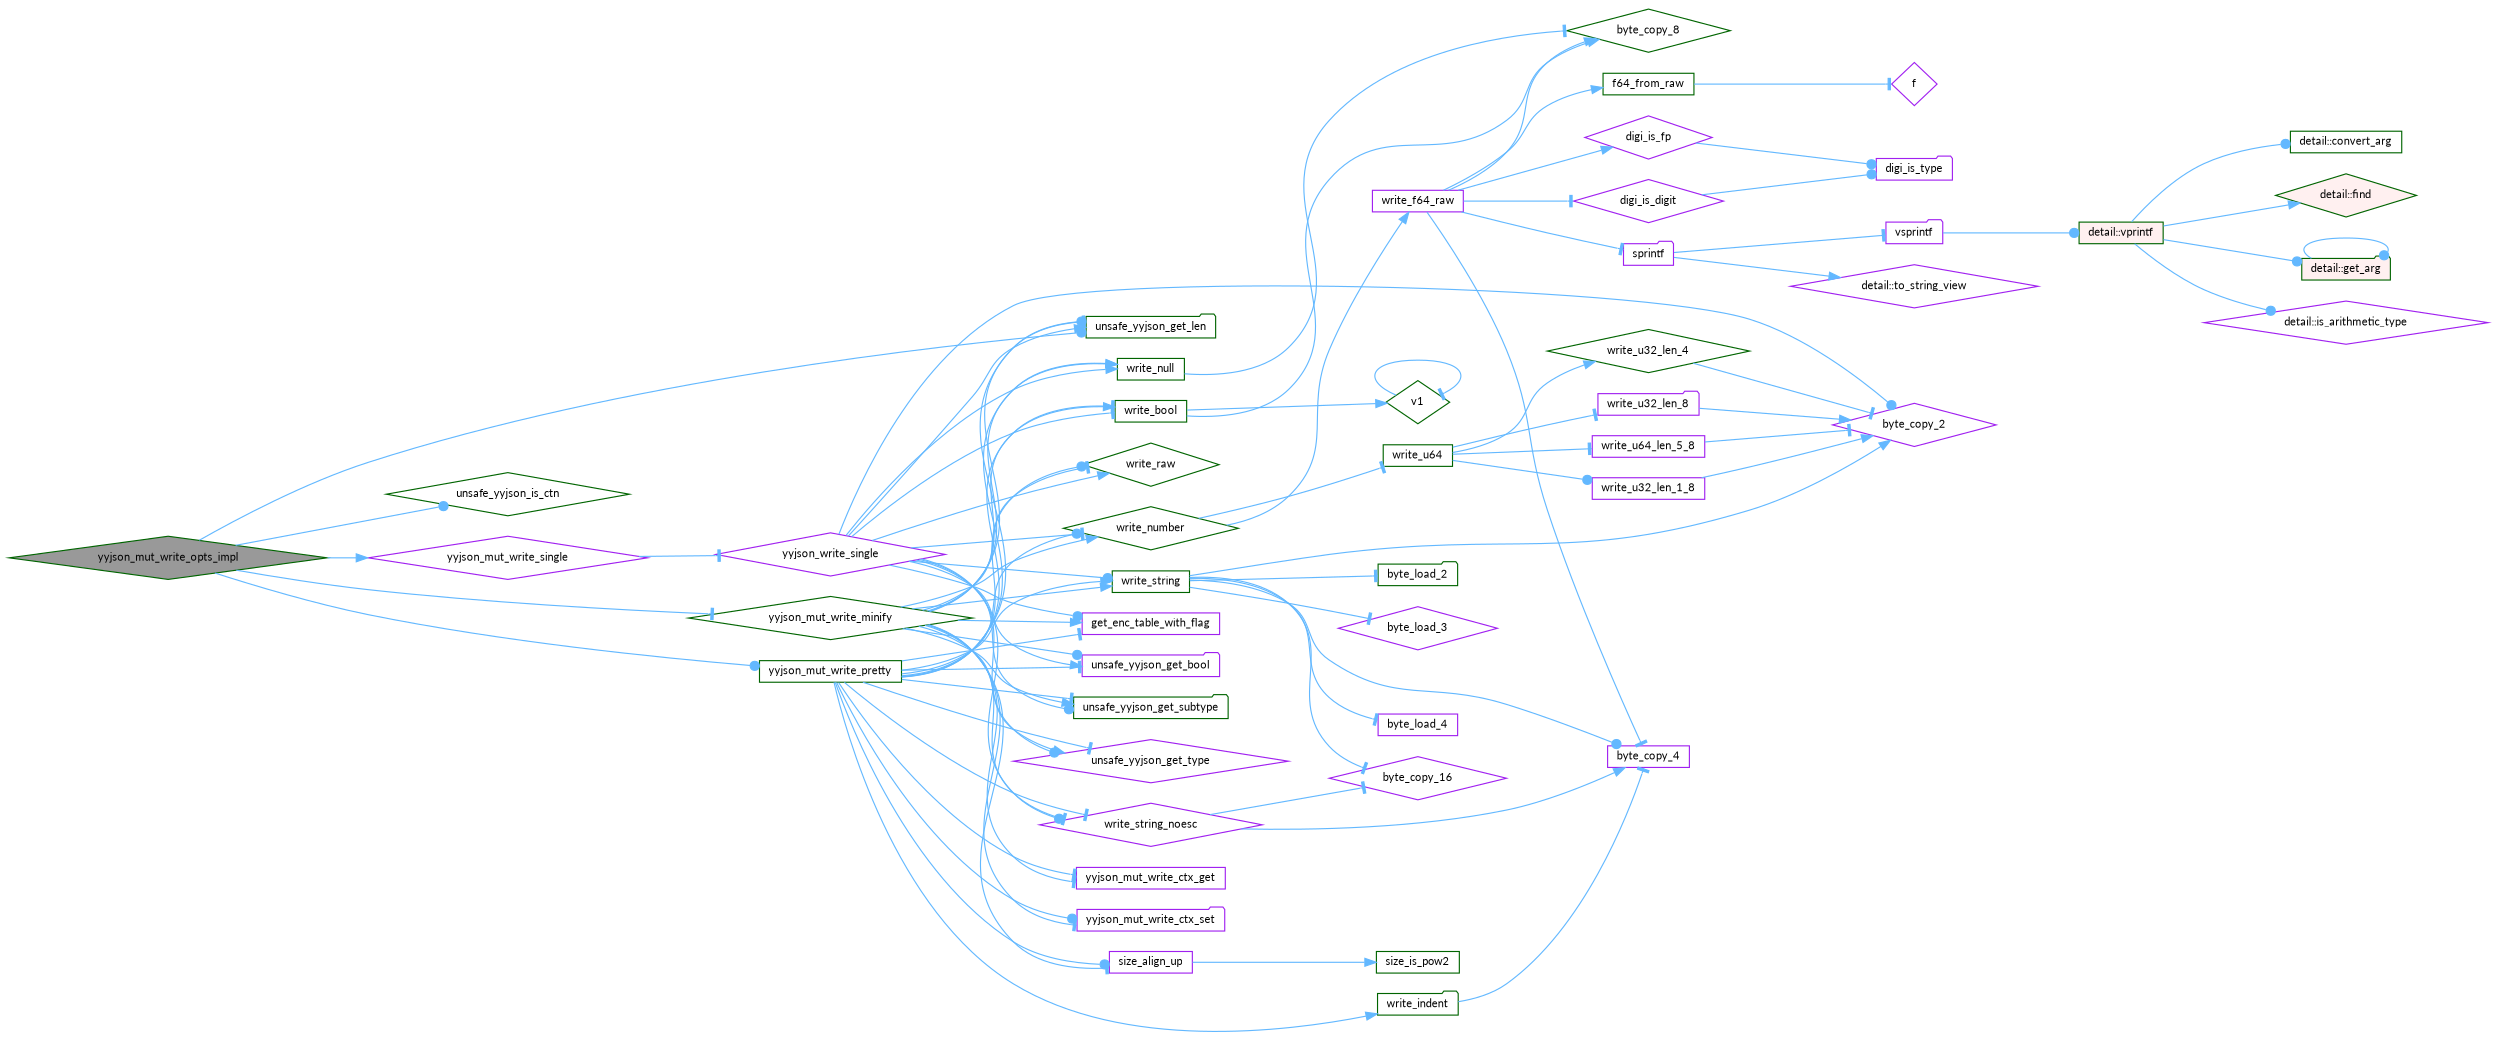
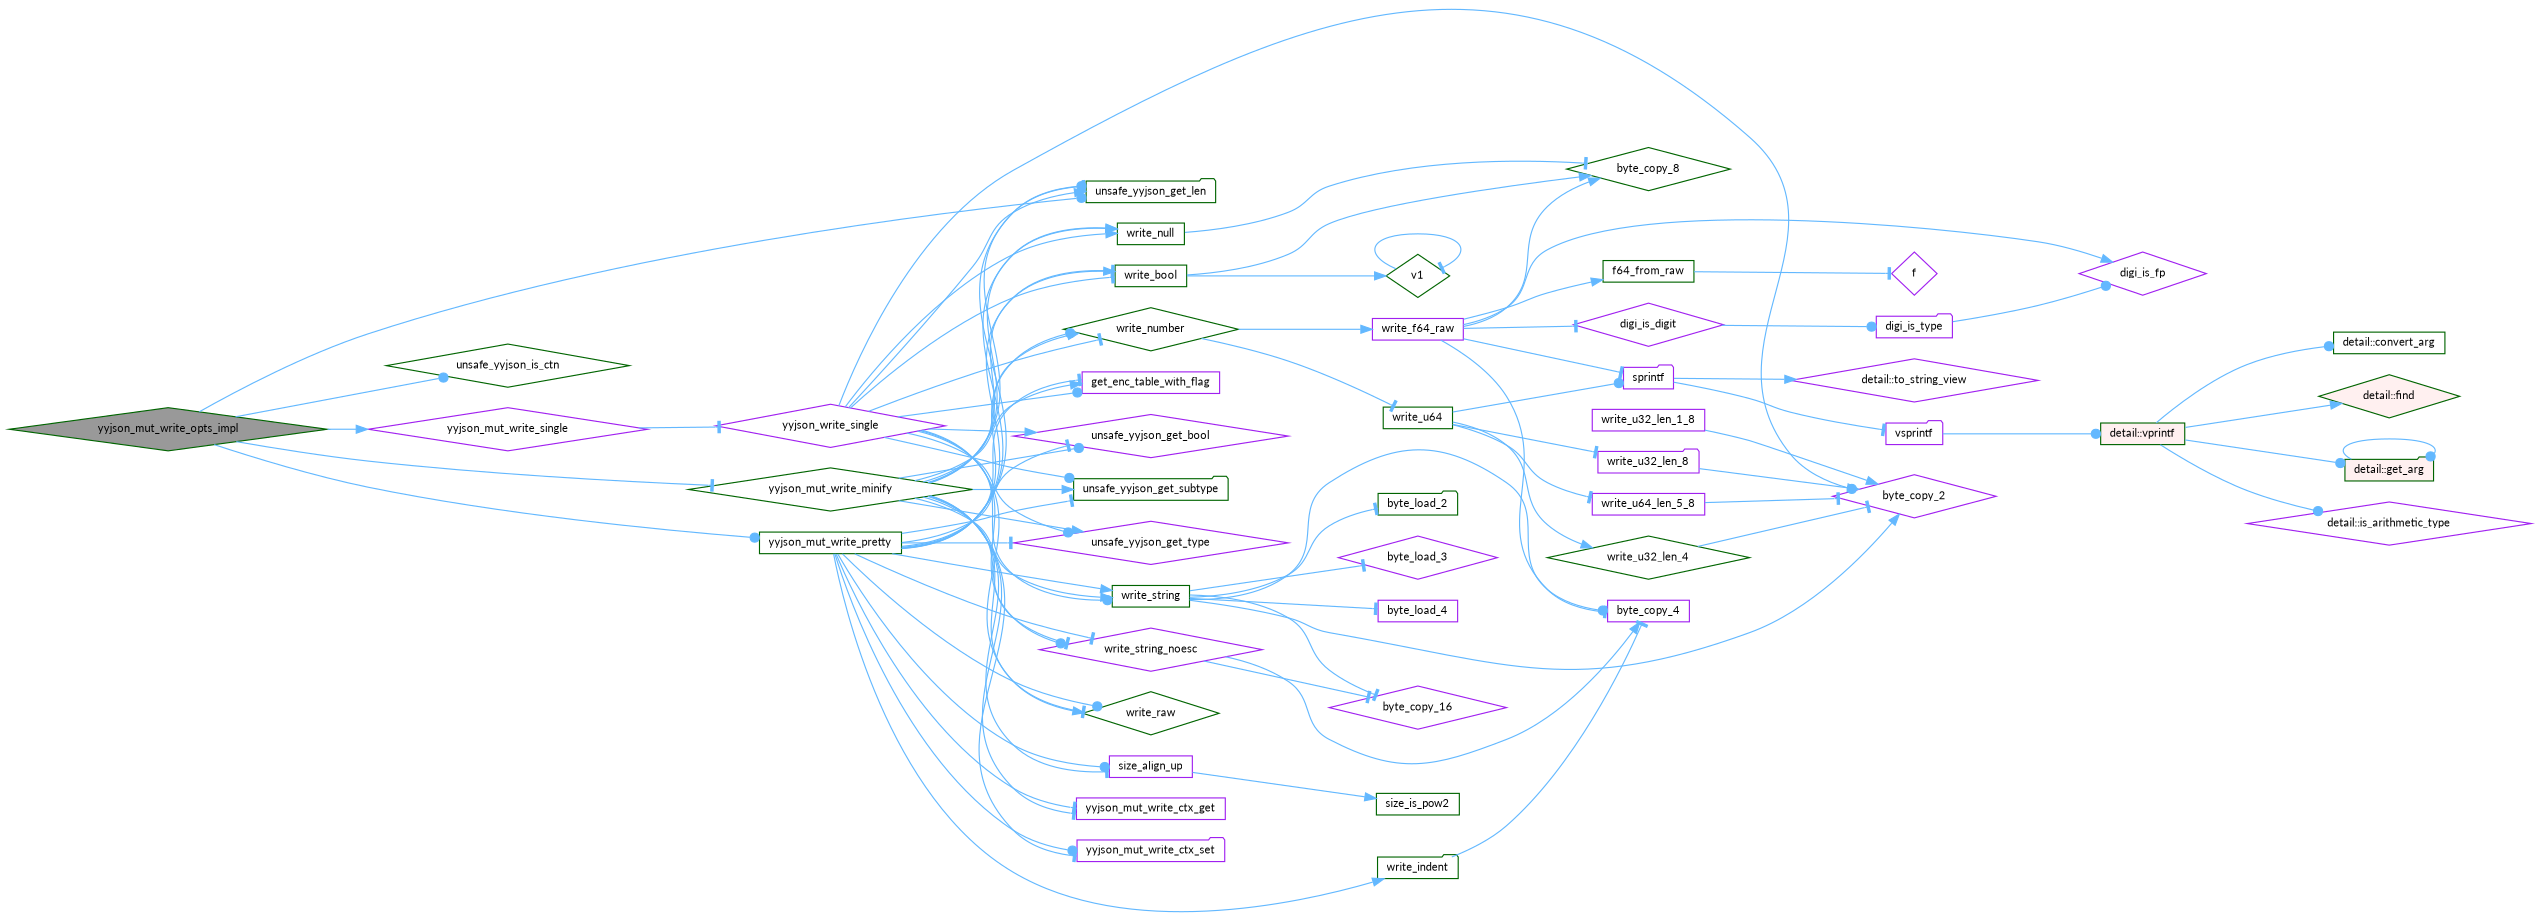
edge "digi_is_fp" -> "digi_is_type": reversed
edge "write_u64" -> "write_u32_len_1_8": now "write_u64" -> "sprintf"
node "unsafe_yyjson_get_bool": shape folder -> diamond
